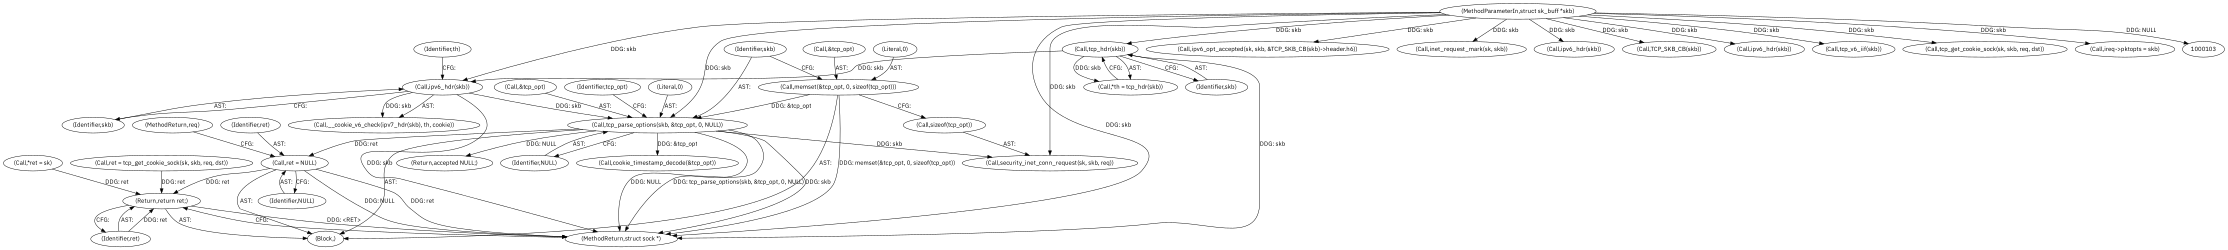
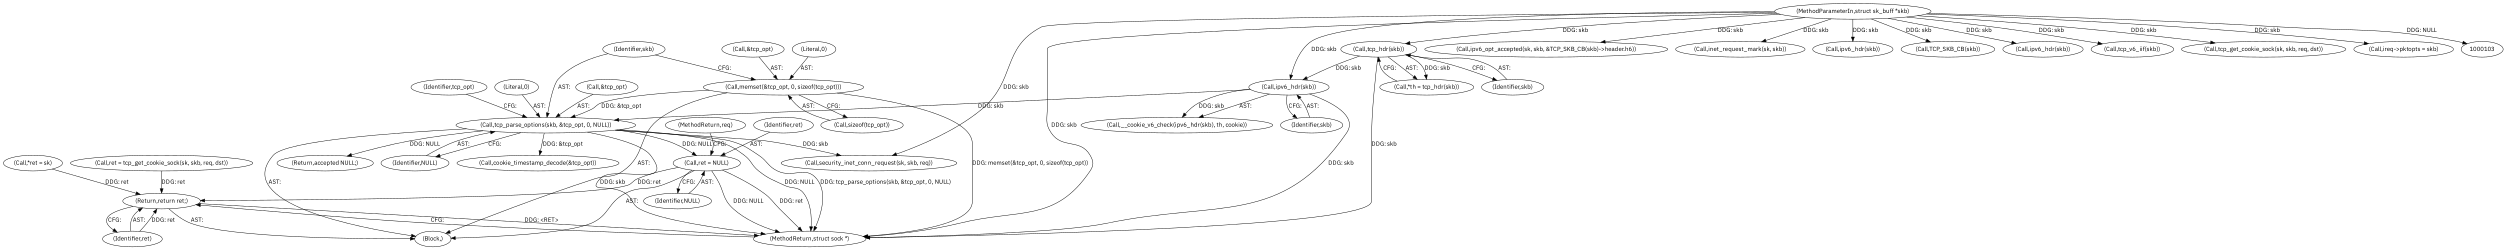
edge "(MethodParameterIn,struct sk_buff *skb)" -> "(Call,tcp_parse_options(skb, &tcp_opt, 0, NULL))": removed, label "DDG: skb"
node "(Identifier,th)": removed
node "(Call,__cookie_v6_check(ipv7_hdr(skb), th, cookie))": label "(Call,__cookie_v6_check(ipv7_hdr(skb), th, cookie))" -> "(Call,__cookie_v6_check(ipv6_hdr(skb), th, cookie))"
edge "(Call,sizeof(tcp_opt))" -> "(Call,security_inet_conn_request(sk, skb, req))": now "(Call,sizeof(tcp_opt))" -> "(Call,memset(&tcp_opt, 0, sizeof(tcp_opt)))"
edge "(Call,tcp_parse_options(skb, &tcp_opt, 0, NULL))" -> "(Call,ret = NULL)": label "DDG: ret" -> "DDG: NULL"
